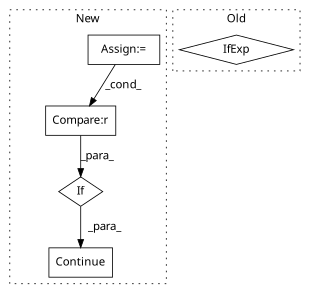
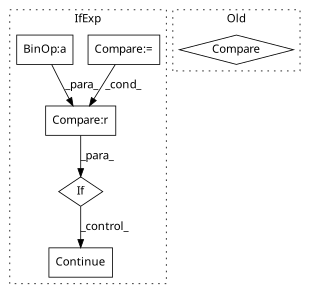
cluster "New": label "New" -> "IfExp"
node "BinOp:a": added
node "Assign:=": label "Assign:=" -> "Compare:="
node "IfExp": label "IfExp" -> "Compare"
edge "If" -> "Continue": label "_para_" -> "_control_"
